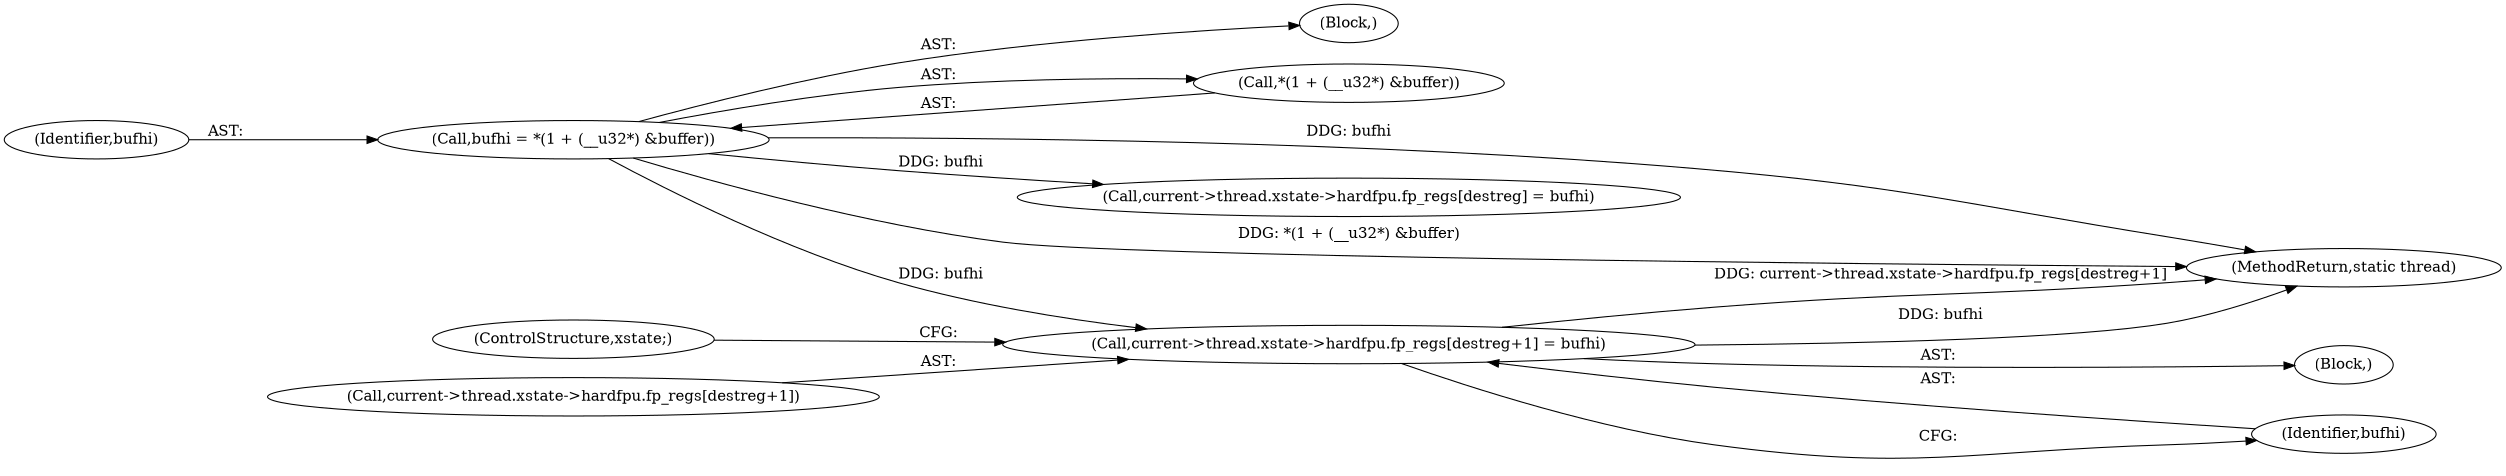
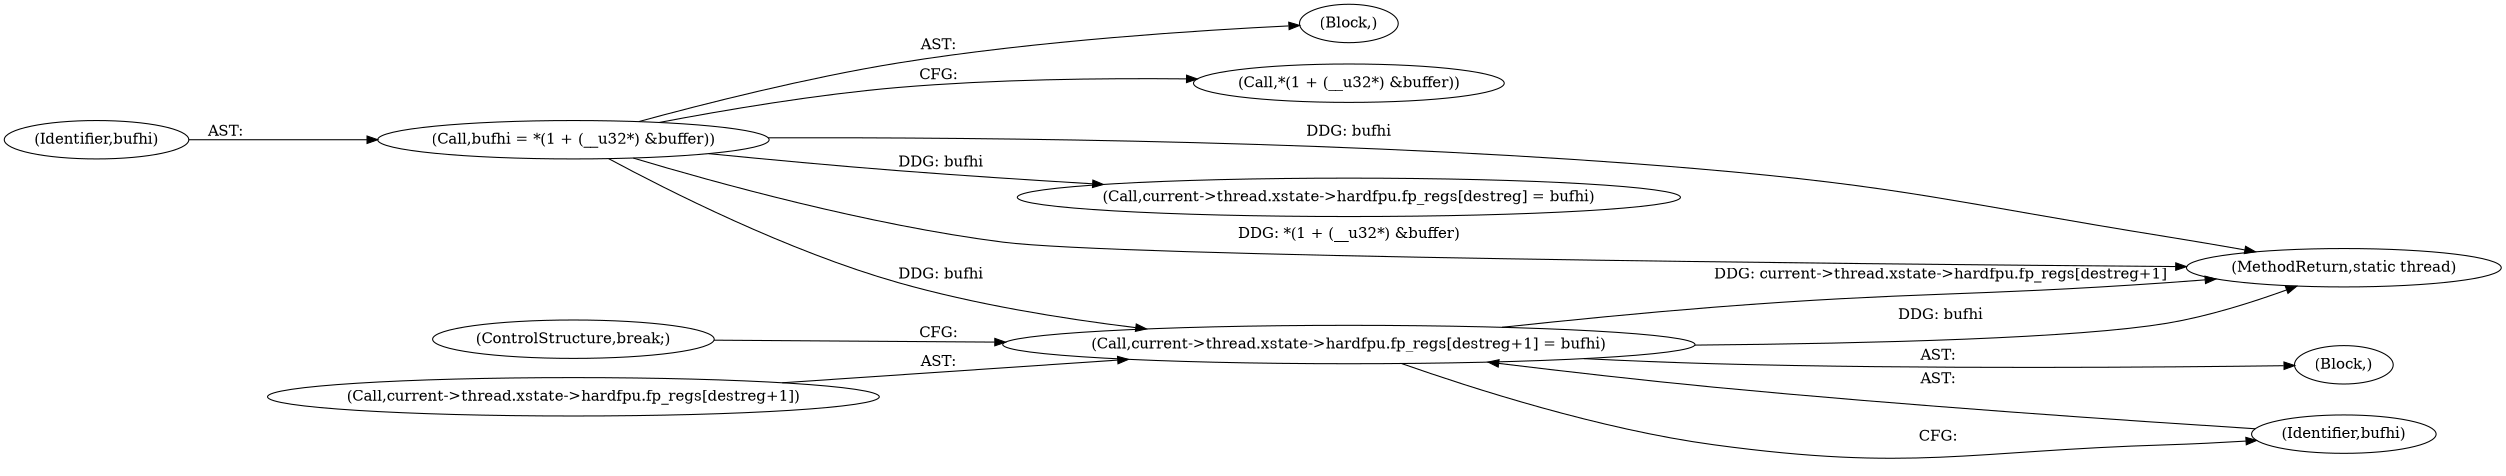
edge "(Call,bufhi = *(1 + (__u32*) &buffer))" -> "(Call,*(1 + (__u32*) &buffer))": label "AST: " -> "CFG: "
edge "(Call,*(1 + (__u32*) &buffer))" -> "(Call,bufhi = *(1 + (__u32*) &buffer))": removed, label "AST:"
node "(ControlStructure,xstate;)": label "(ControlStructure,xstate;)" -> "(ControlStructure,break;)"
